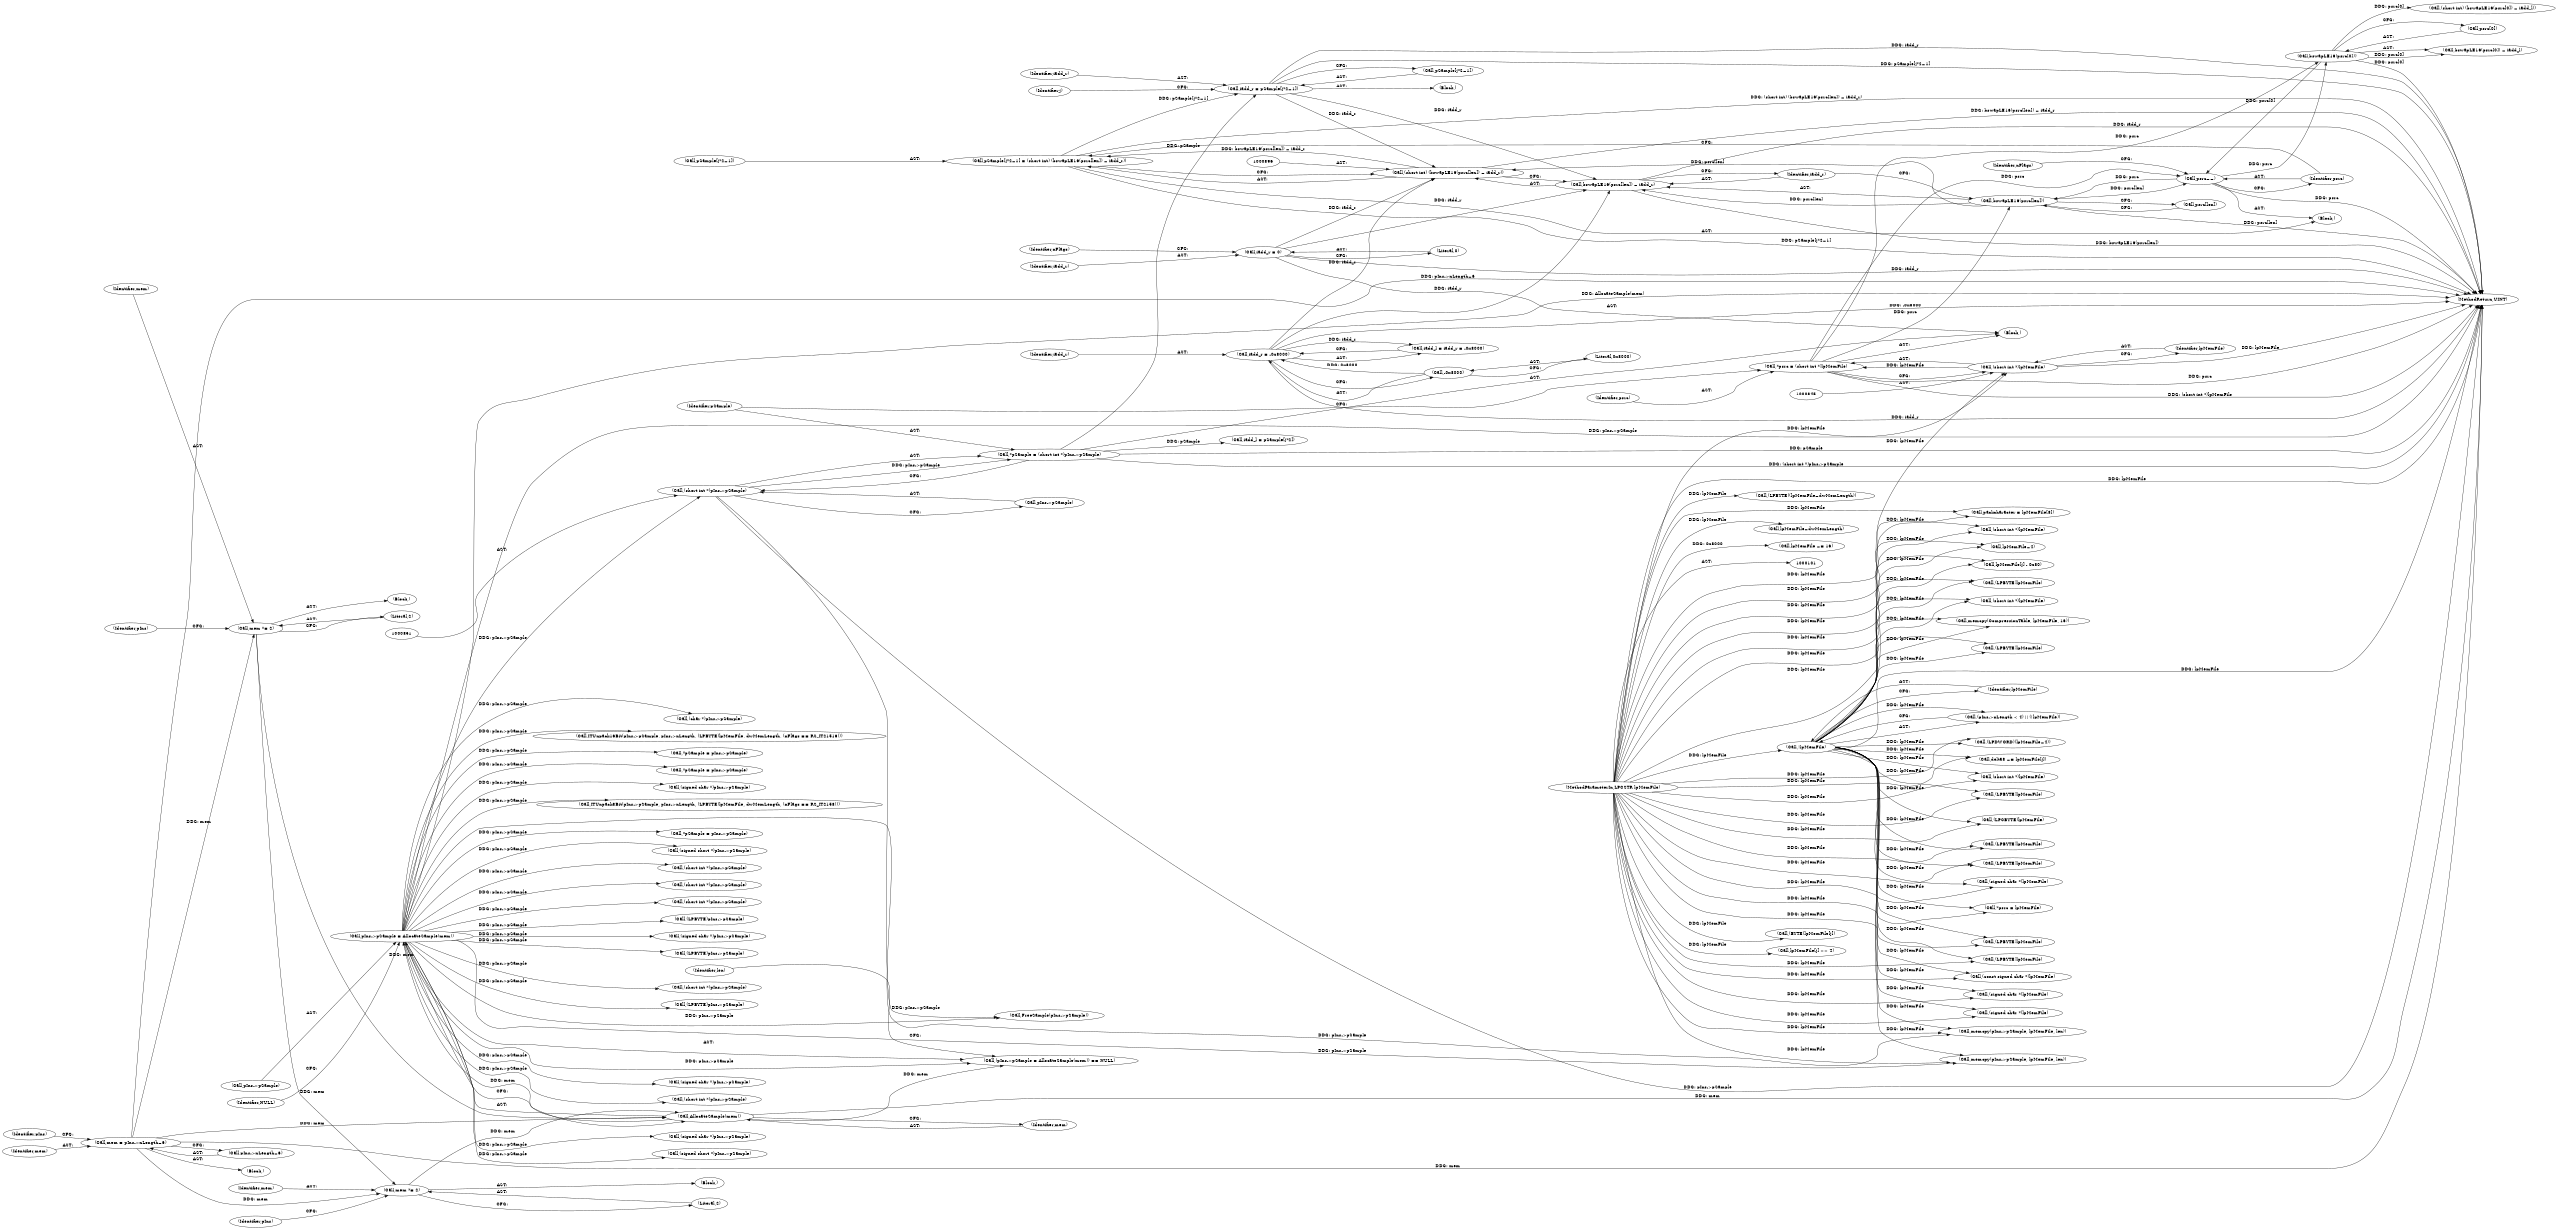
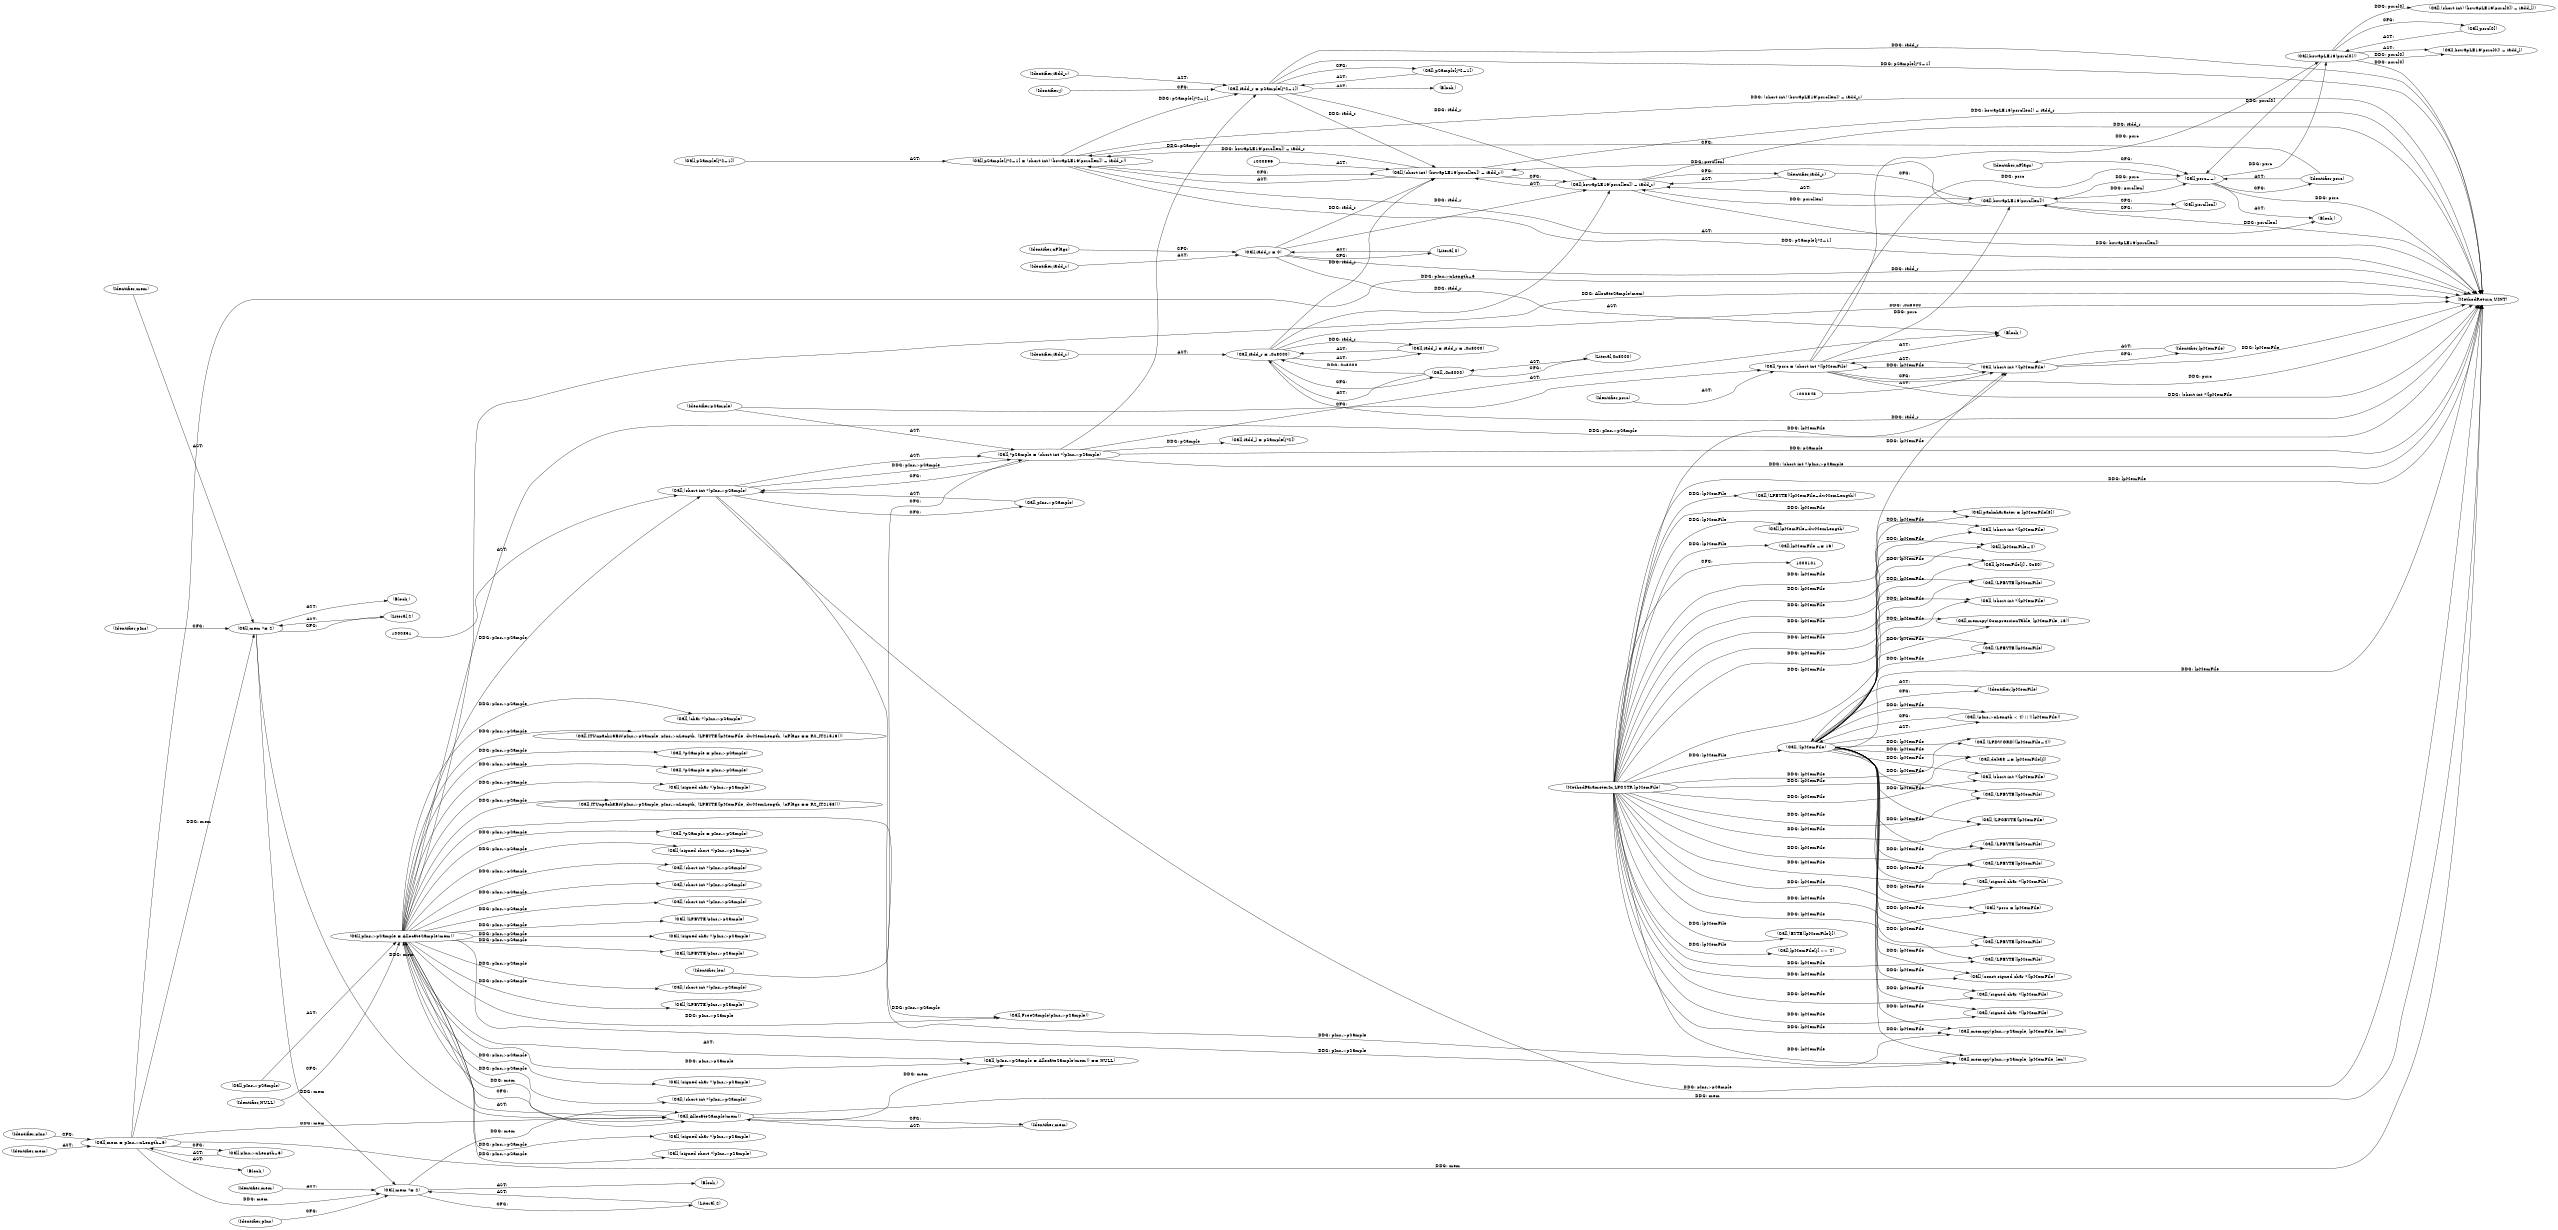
edge "(Call,iadd_l = iadd_r = -0x8000)" -> "(Call,iadd_r = -0x8000)": label "CFG: " -> "AST: "
edge "(MethodParameterIn,LPCSTR lpMemFile)" -> "(Call,lpMemFile += 16)": label "DDG: 0x8000" -> "DDG: lpMemFile"
edge "(MethodParameterIn,LPCSTR lpMemFile)" -> "1000101": label "AST: " -> "CFG: "
edge "(Identifier,len)" -> "(Call,(pIns->pSample = AllocateSample(mem)) == NULL)": now "(Identifier,len)" -> "(Call,*pSample = (short int *)pIns->pSample)"
